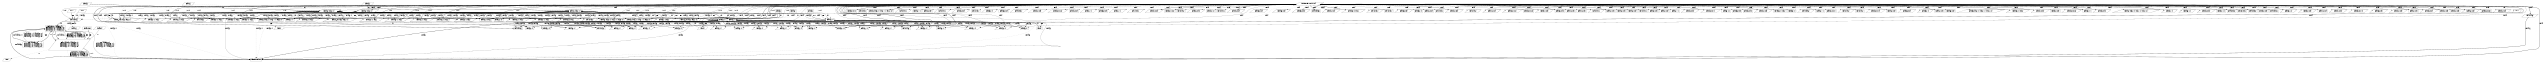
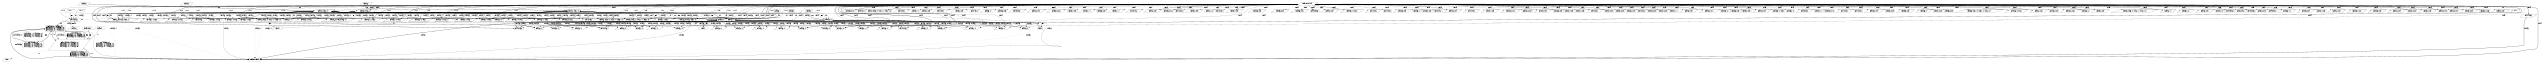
node "(MethodParameterIn,const ut8 *buf)": label "(MethodParameterIn,const ut8 *buf)" -> "(Identifier,const ut8 *buf)"
